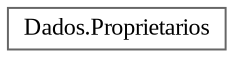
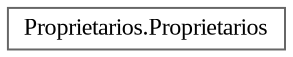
node "Dados.Proprietarios": label "Dados.Proprietarios" -> "Proprietarios.Proprietarios"
